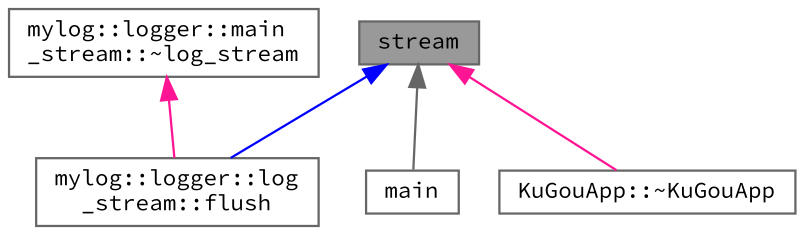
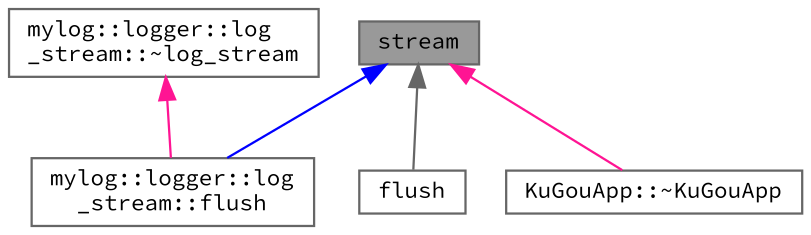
node "mylog::logger::main _stream::~log_stream": label "mylog::logger::main _stream::~log_stream" -> "mylog::logger::log _stream::~log_stream"
node "main": label "main" -> "flush"
